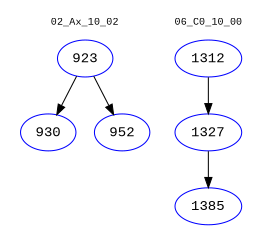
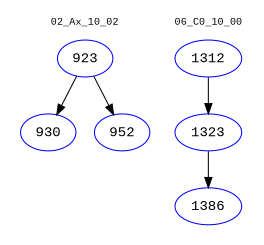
node "1327": label "1327" -> "1323"
node "1385": label "1385" -> "1386"
